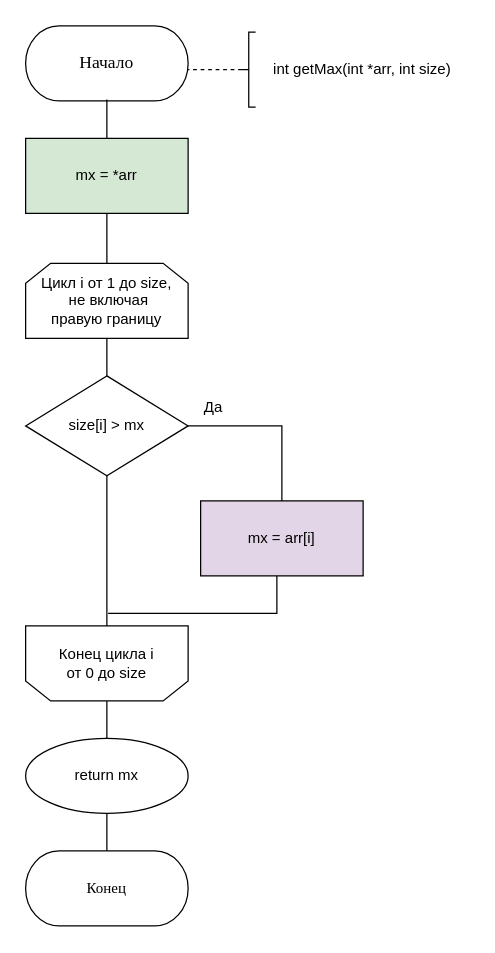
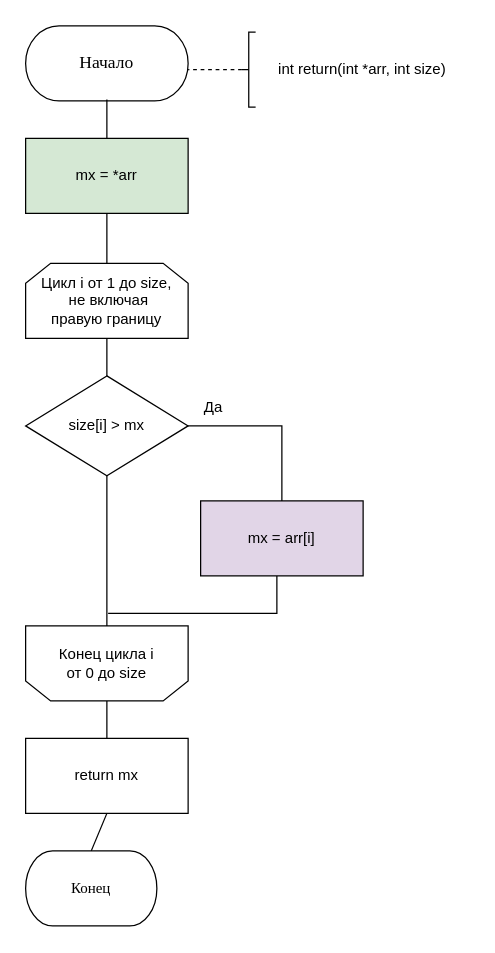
node "int getMax(int *arr, int size)": label "int getMax(int *arr, int size)" -> "int return(int *arr, int size)"
node "return mx": shape ellipse -> rectangle
node "Конец": size 163x75 -> 131x75
